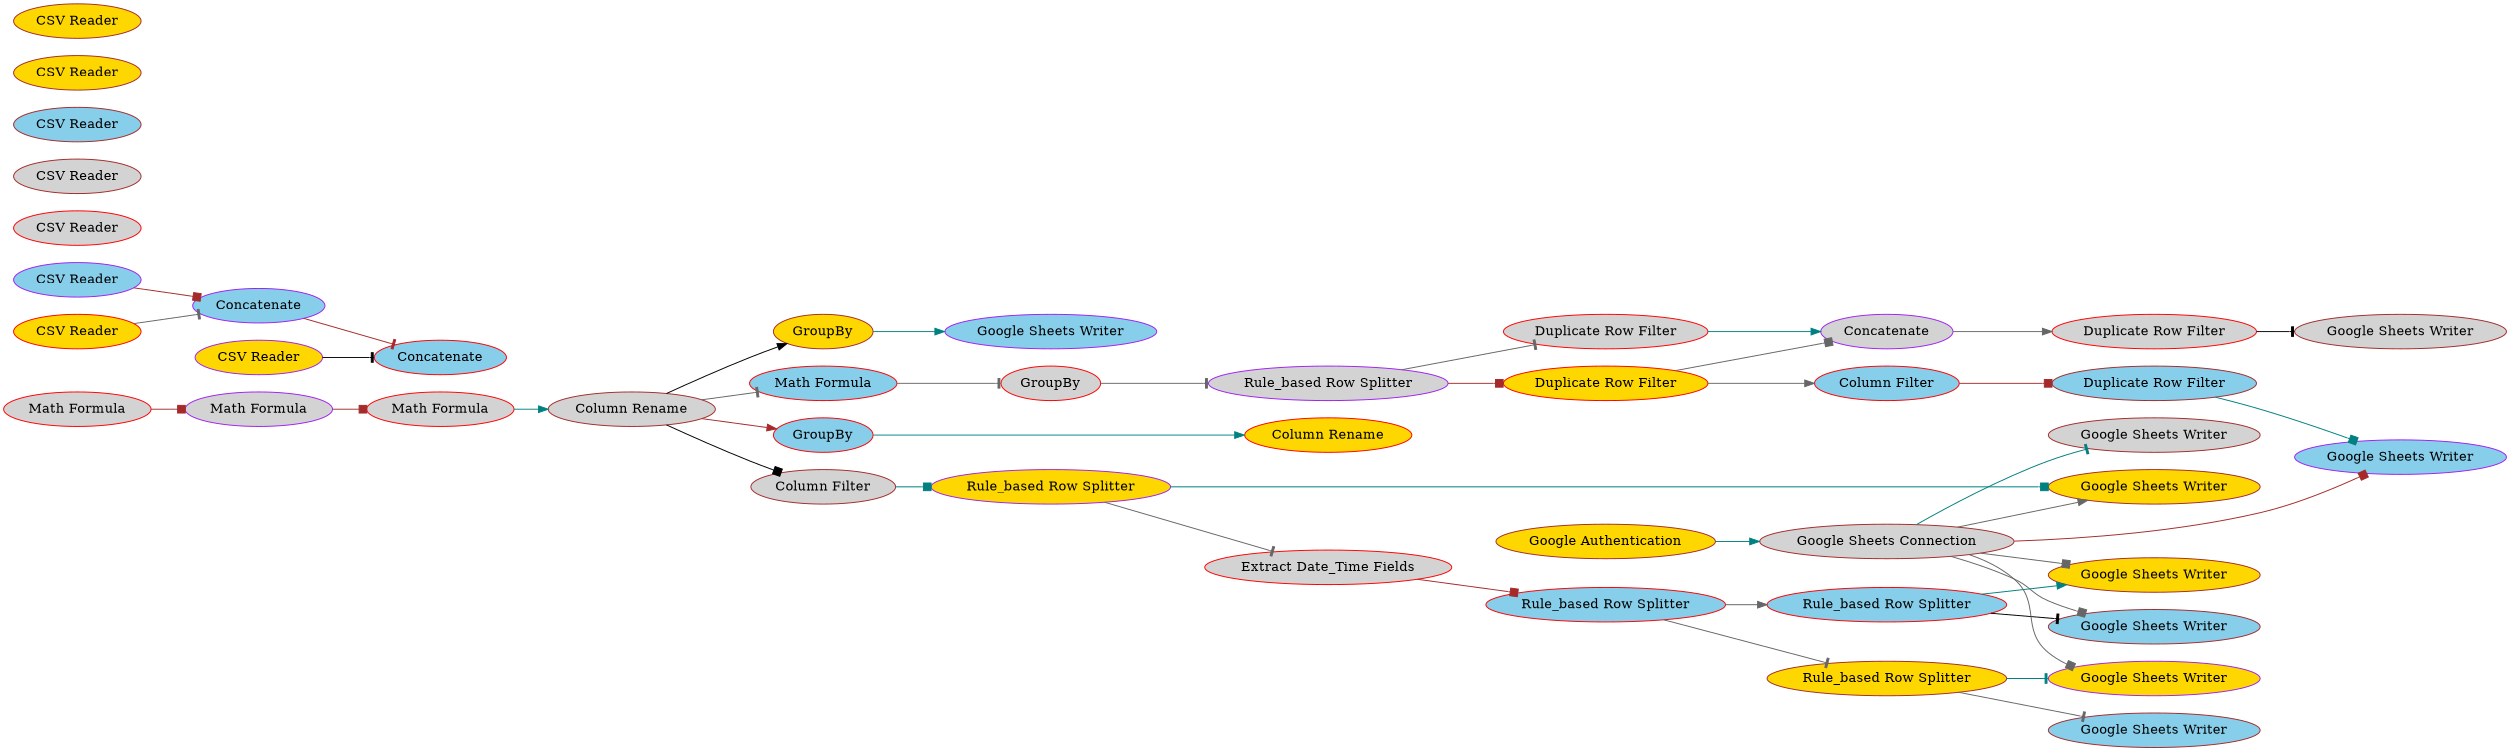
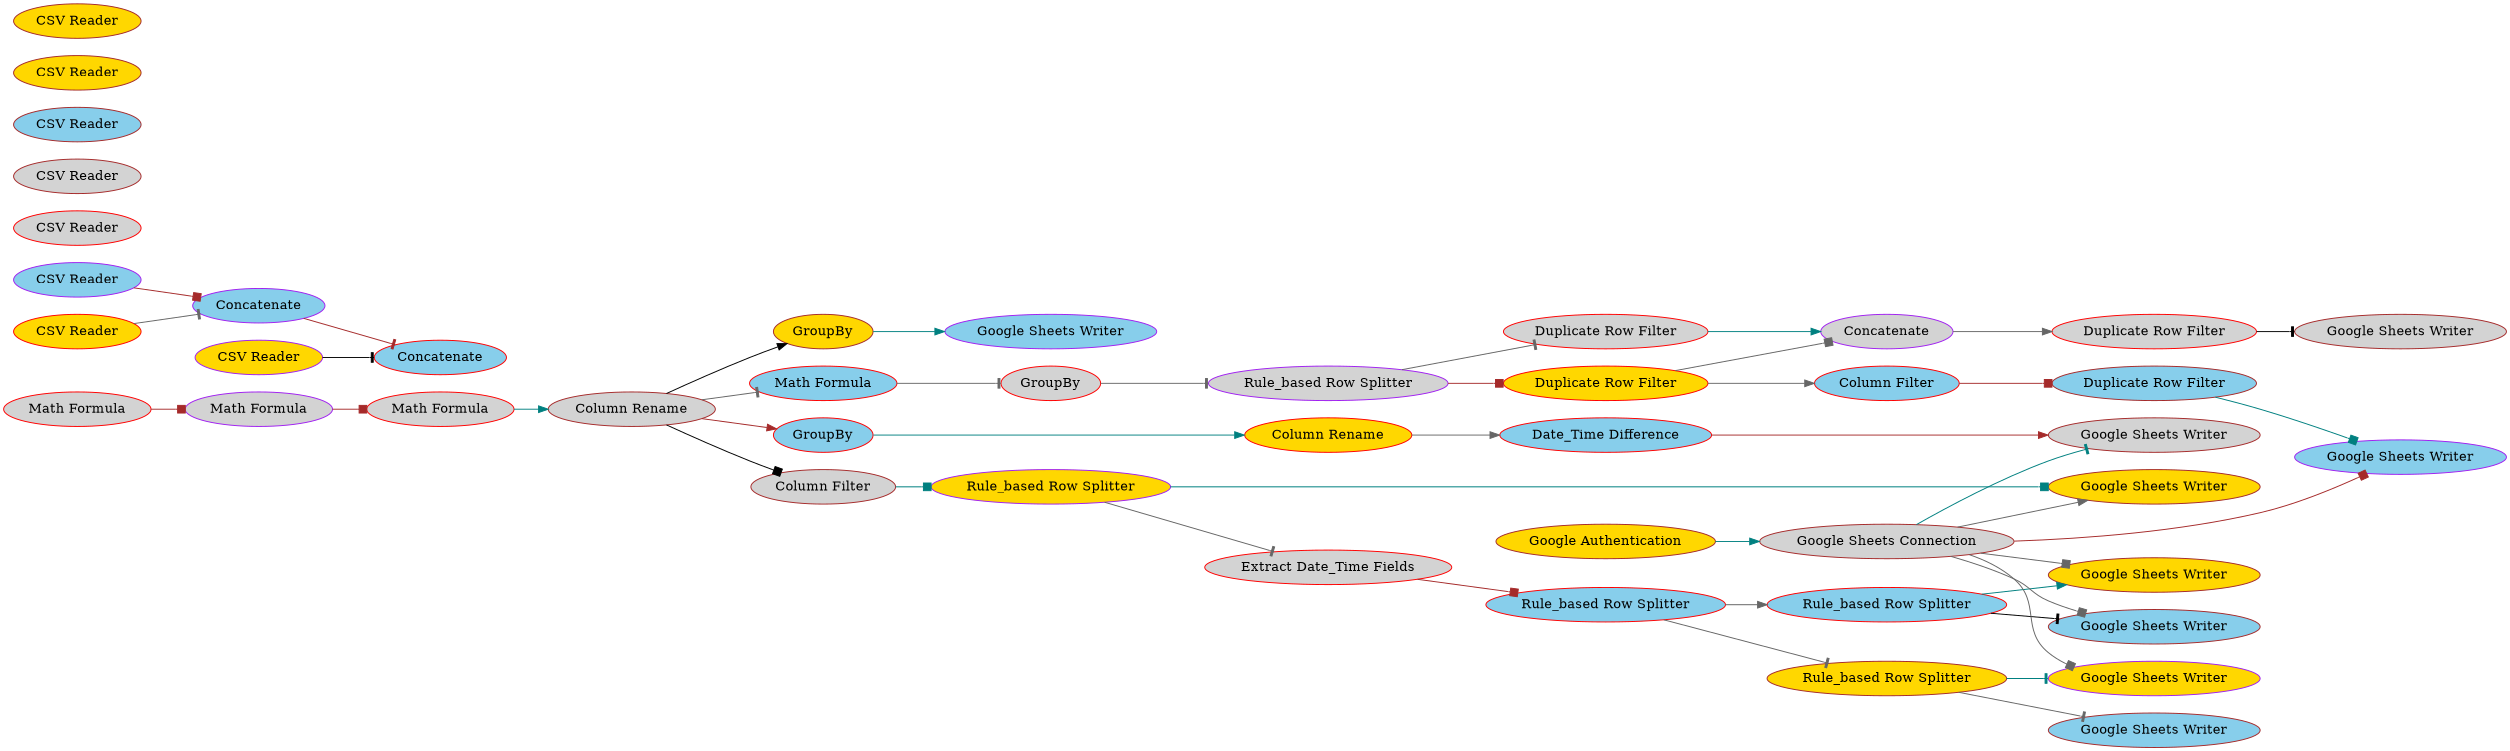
node "Date_Time Difference": added
